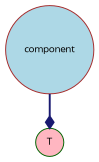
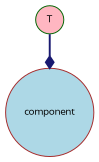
edge "component" -> "T": reversed
